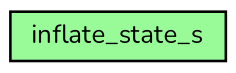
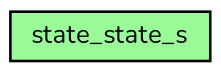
node "inflate_state_s": label "inflate_state_s" -> "state_state_s"
